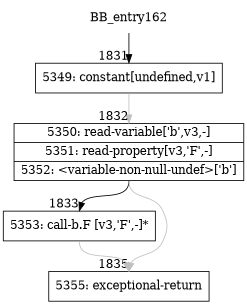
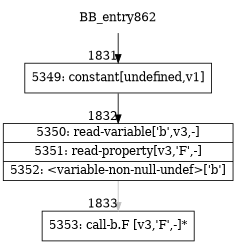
node "BB_entry162": label "BB_entry162" -> "BB_entry862"
edge "5349: constant[undefined,v1]" -> "5350: read-variable['b',v3,-]": color gray -> black
edge "5350: read-variable['b',v3,-]" -> "5353: call-b.F [v3,'F',-]*": color black -> gray
node "5355: exceptional-return": removed
